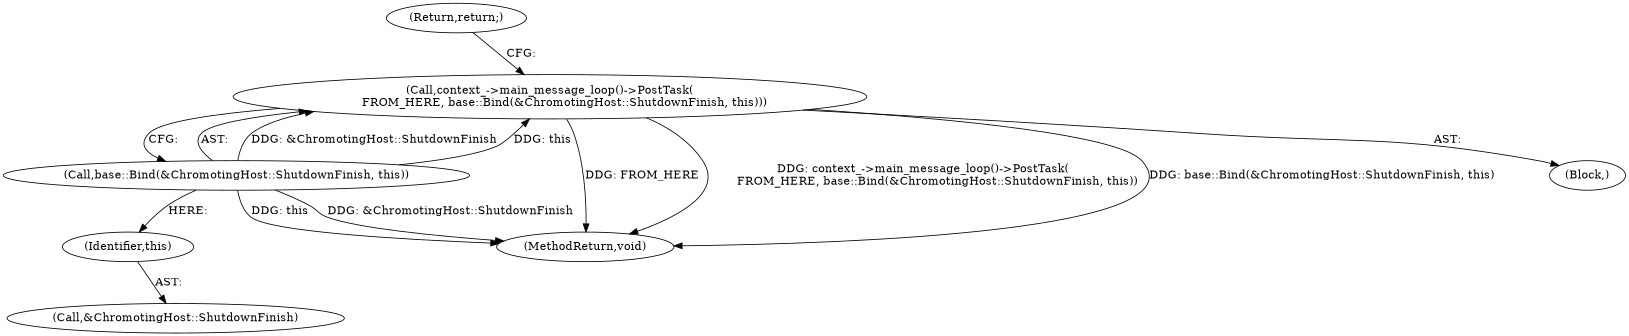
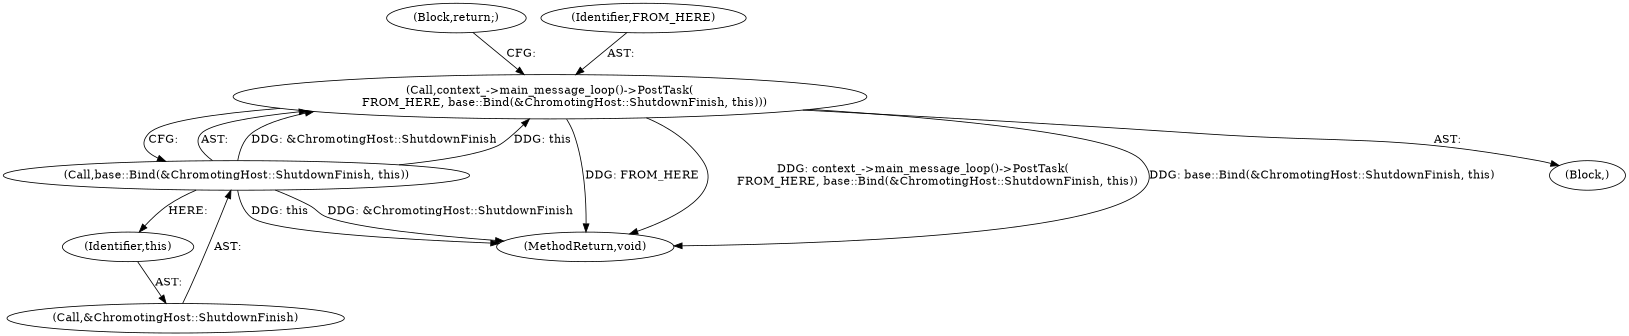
node "(Return,return;)": label "(Return,return;)" -> "(Block,return;)"
node "(Identifier,FROM_HERE)": added
edge "(Call,&ChromotingHost::ShutdownFinish)" -> "(Call,base::Bind(&ChromotingHost::ShutdownFinish, this))": added, label "AST:"
